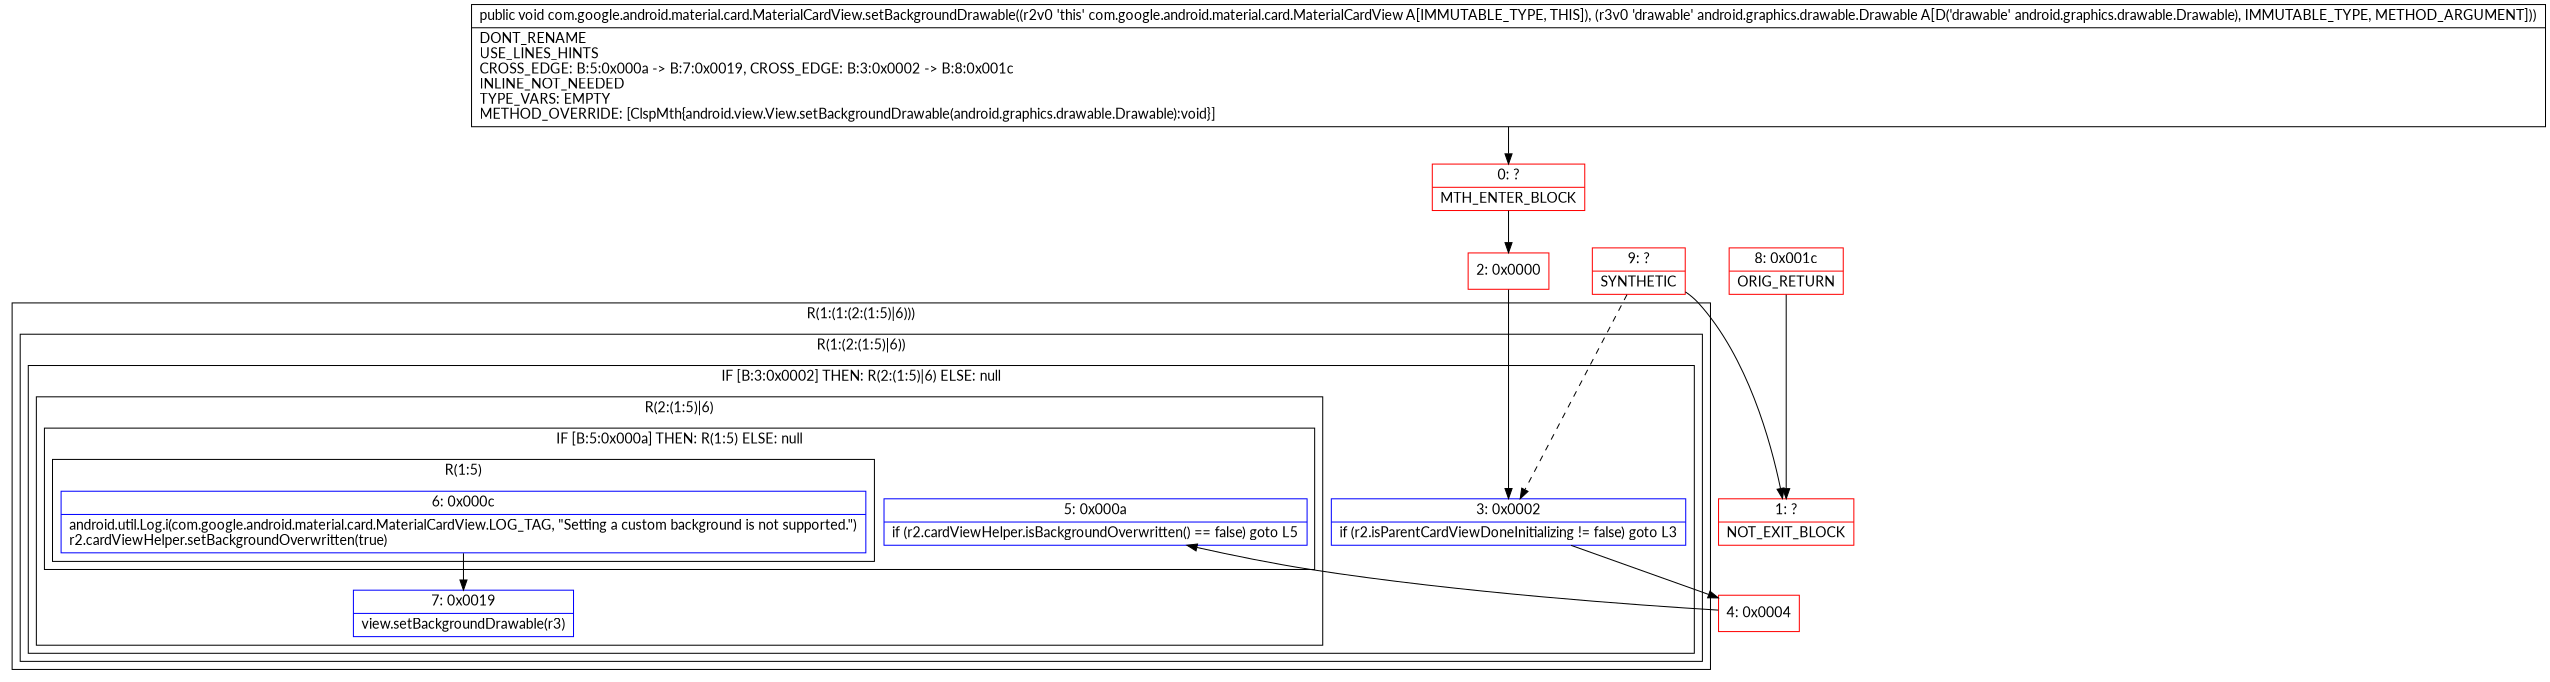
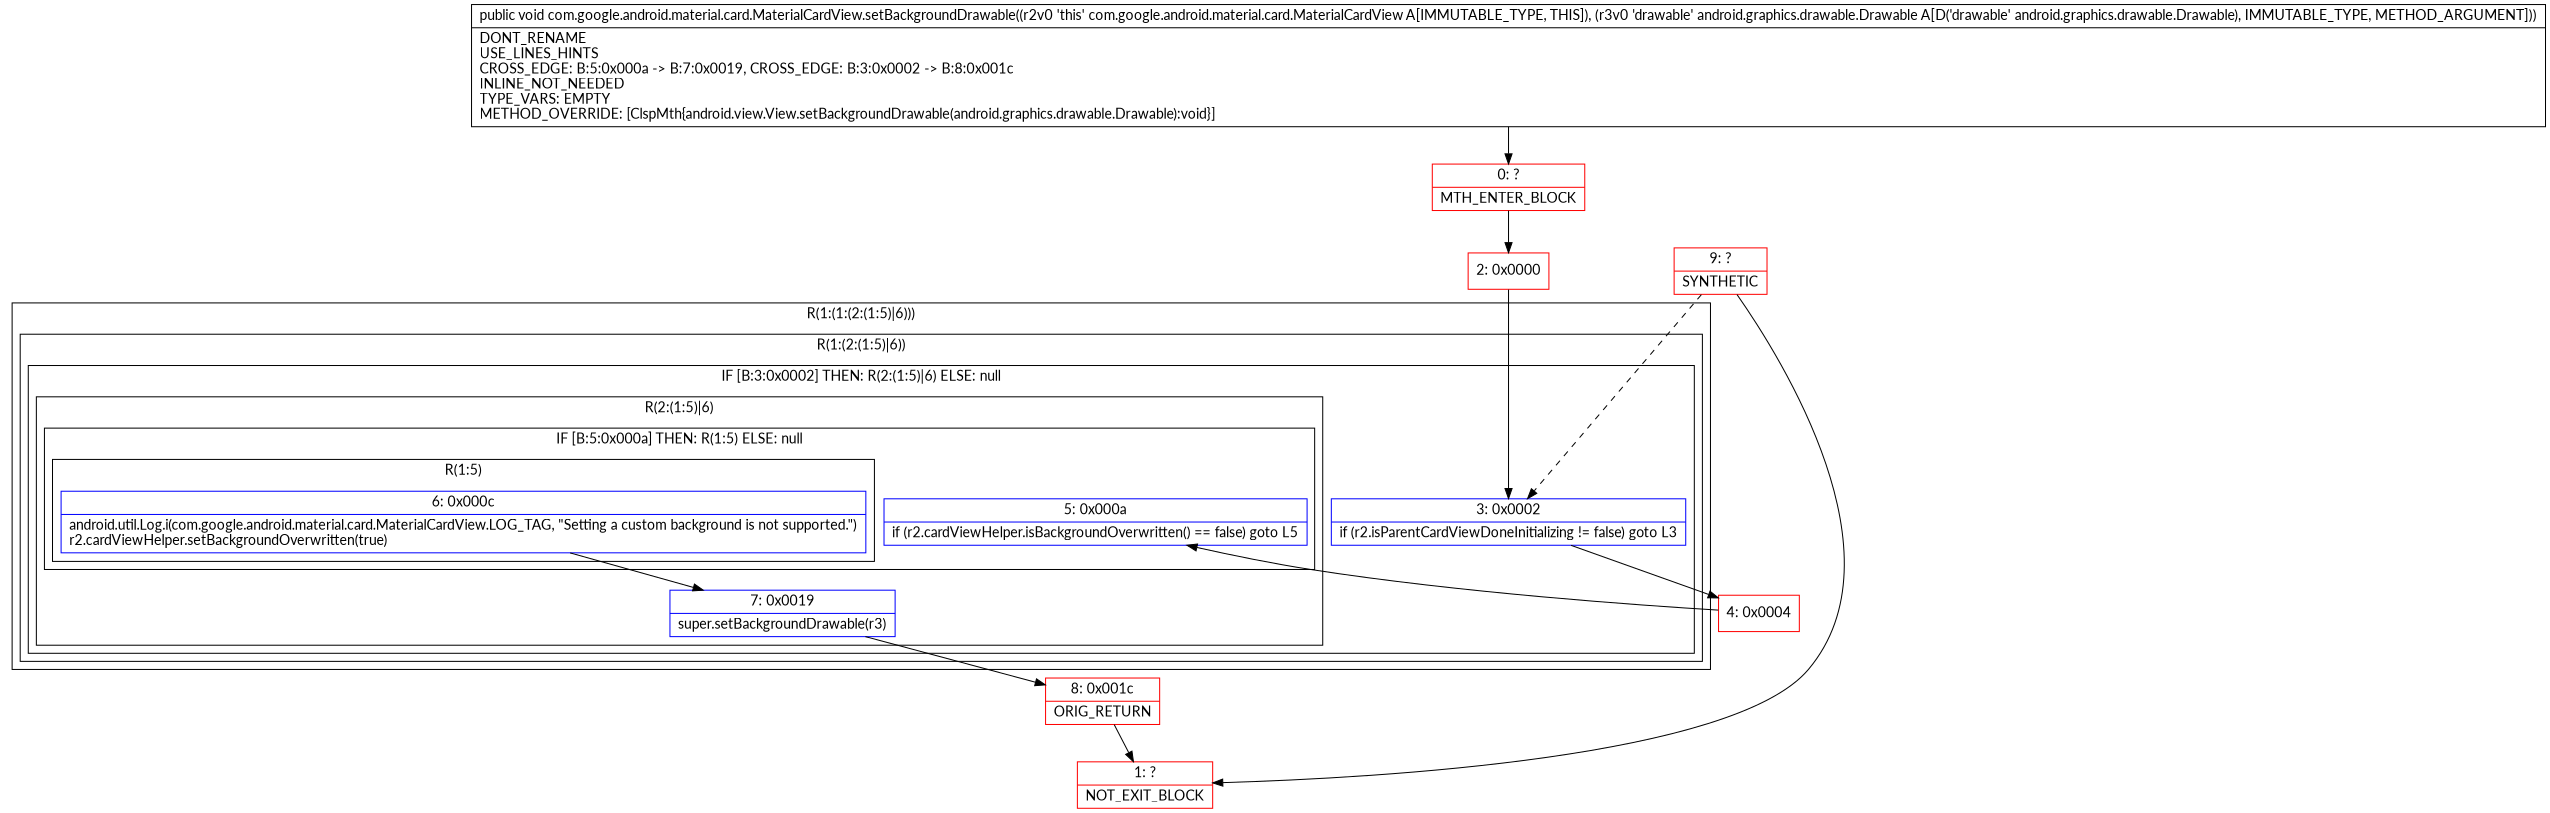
node "7: 0x0019": text "view.setBackgroundDrawable(r3)" -> "super.setBackgroundDrawable(r3)"
edge "7: 0x0019" -> "8: 0x001c": added
